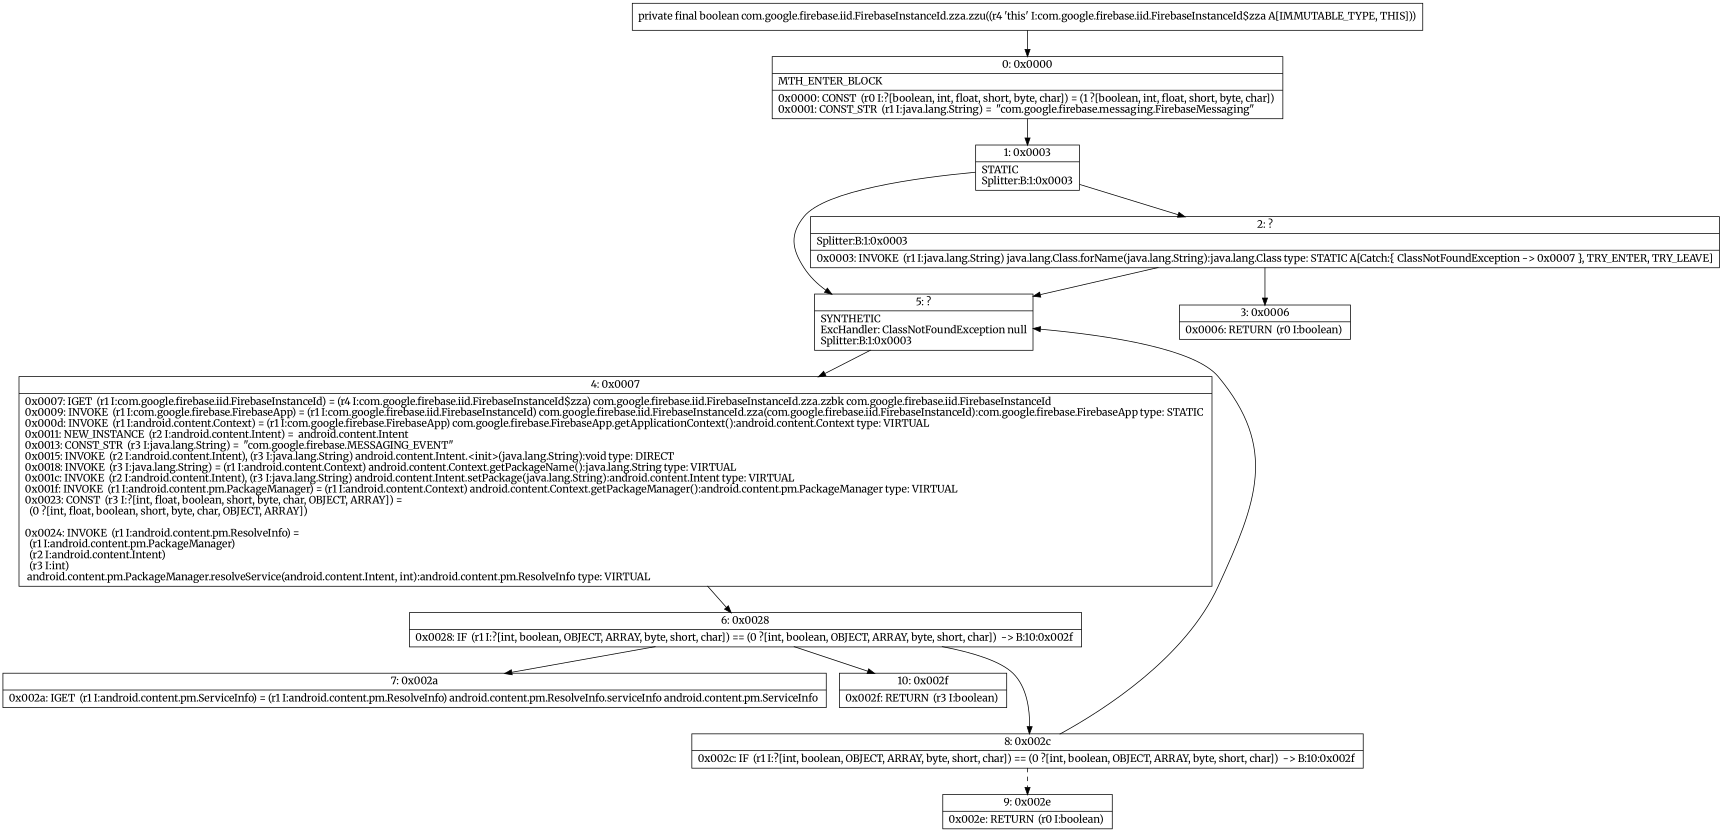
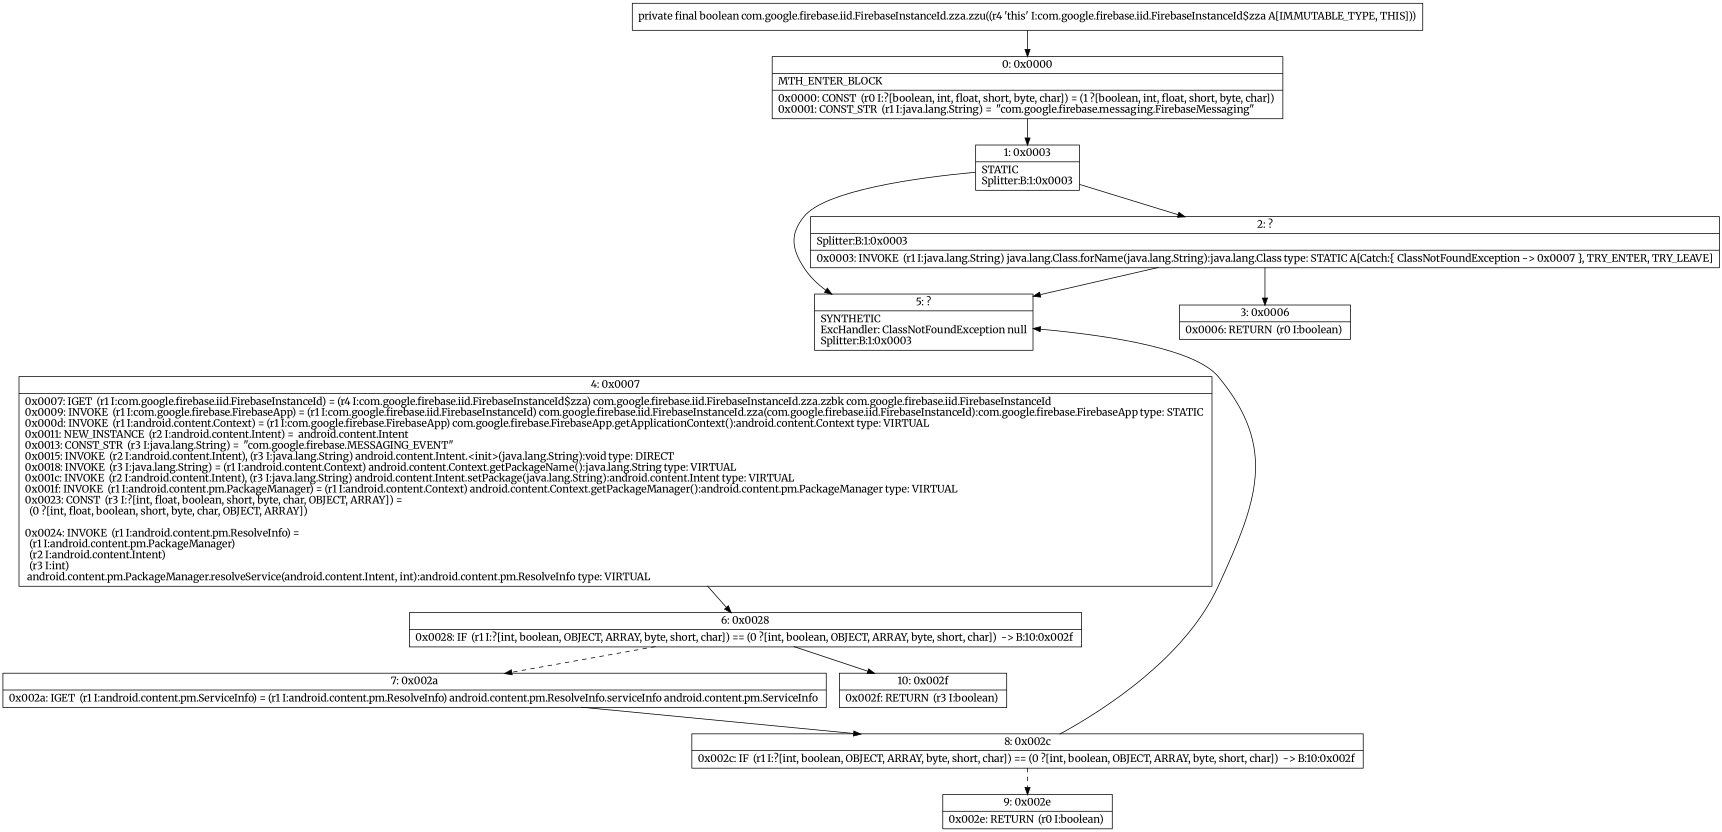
edge "5: ?" -> "4: 0x0007": removed
edge "6: 0x0028" -> "7: 0x002a": style solid -> dashed
edge "6: 0x0028" -> "8: 0x002c": now "7: 0x002a" -> "8: 0x002c"
